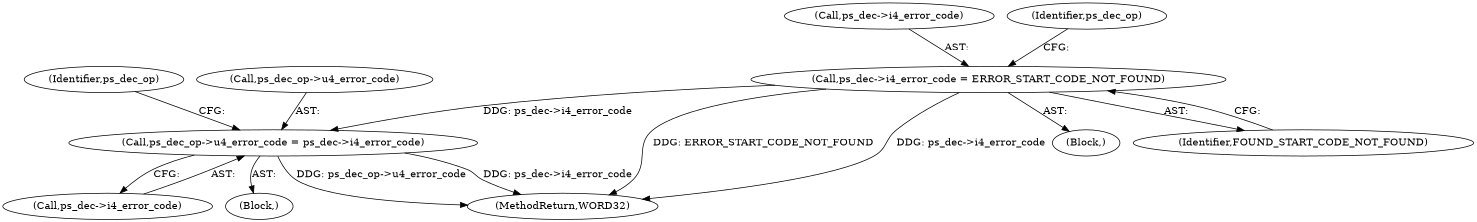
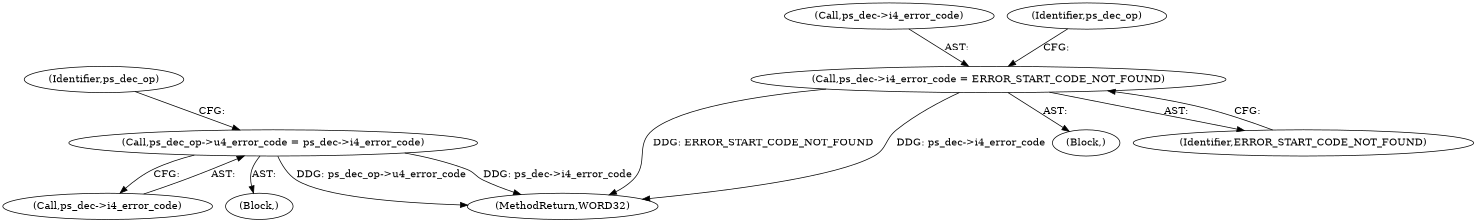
node "(Call,ps_dec_op->u4_error_code)": removed
edge "(Call,ps_dec->i4_error_code = ERROR_START_CODE_NOT_FOUND)" -> "(Call,ps_dec_op->u4_error_code = ps_dec->i4_error_code)": removed, label "DDG: ps_dec->i4_error_code"
node "(Identifier,FOUND_START_CODE_NOT_FOUND)": label "(Identifier,FOUND_START_CODE_NOT_FOUND)" -> "(Identifier,ERROR_START_CODE_NOT_FOUND)"
